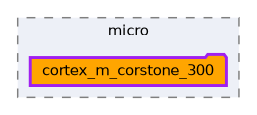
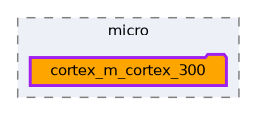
node "cortex_m_corstone_300": label "cortex_m_corstone_300" -> "cortex_m_cortex_300"
